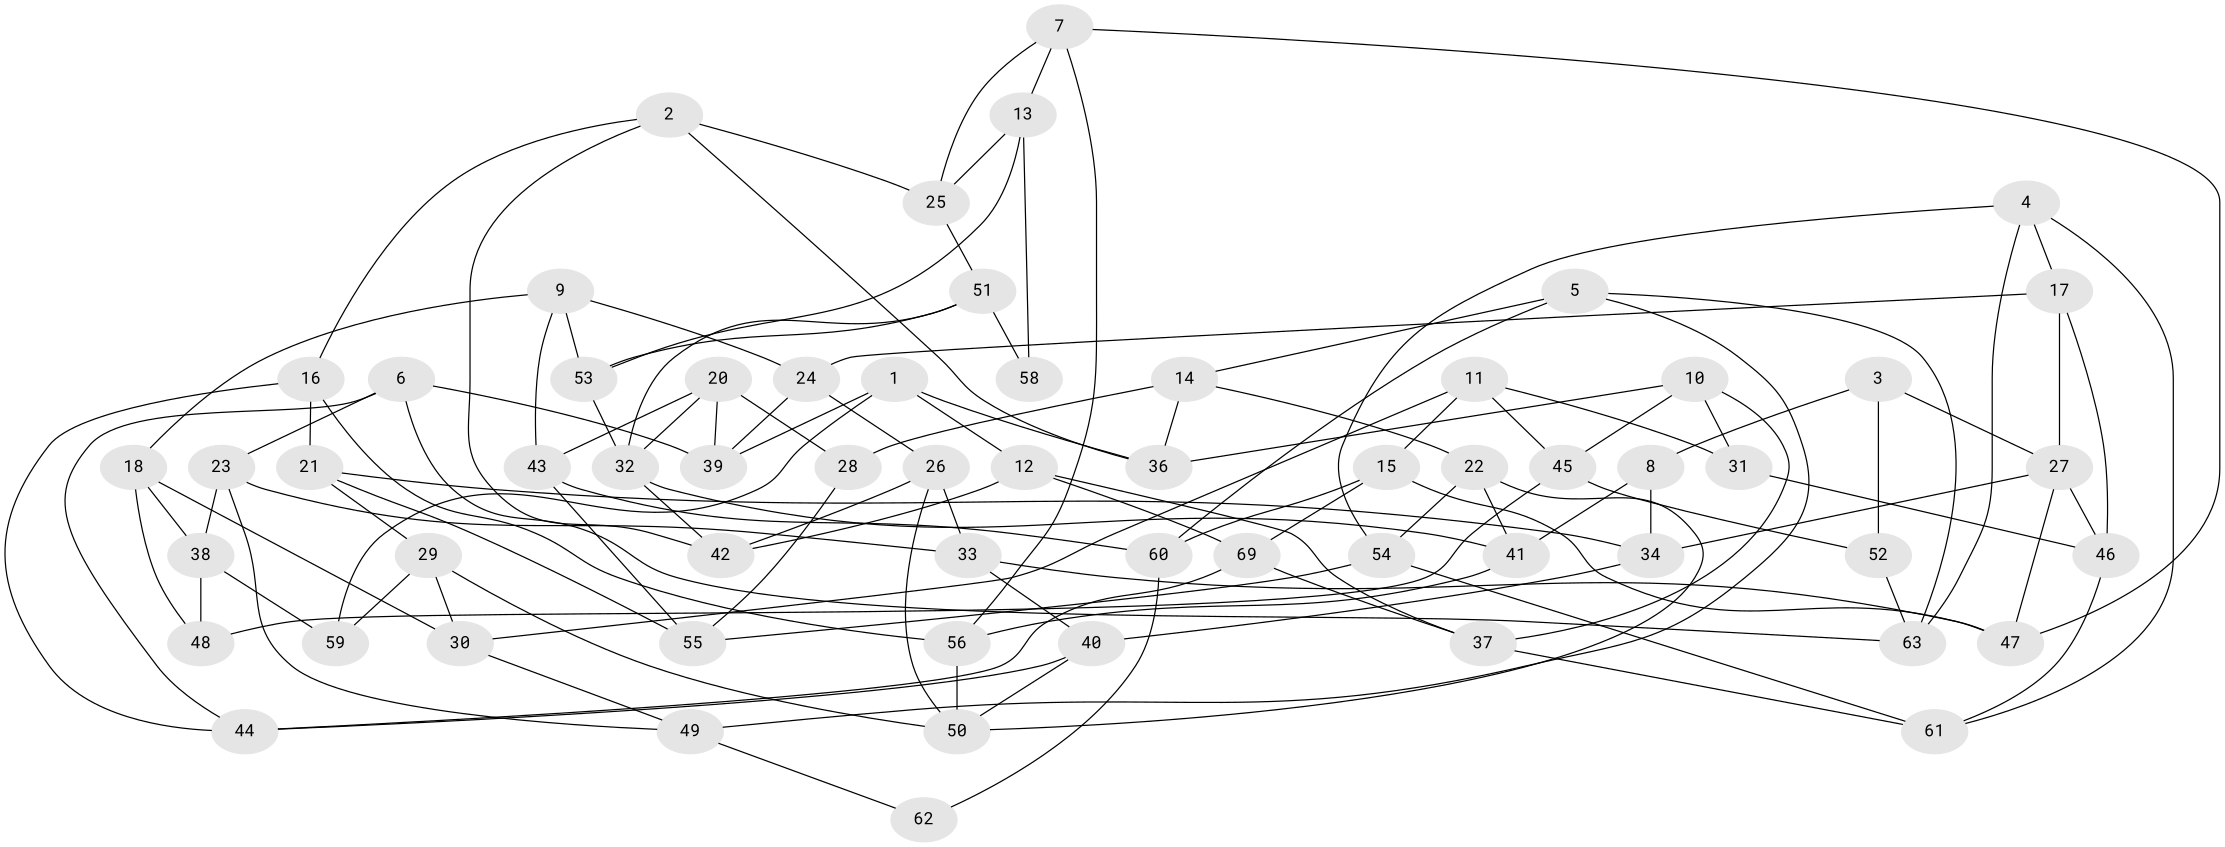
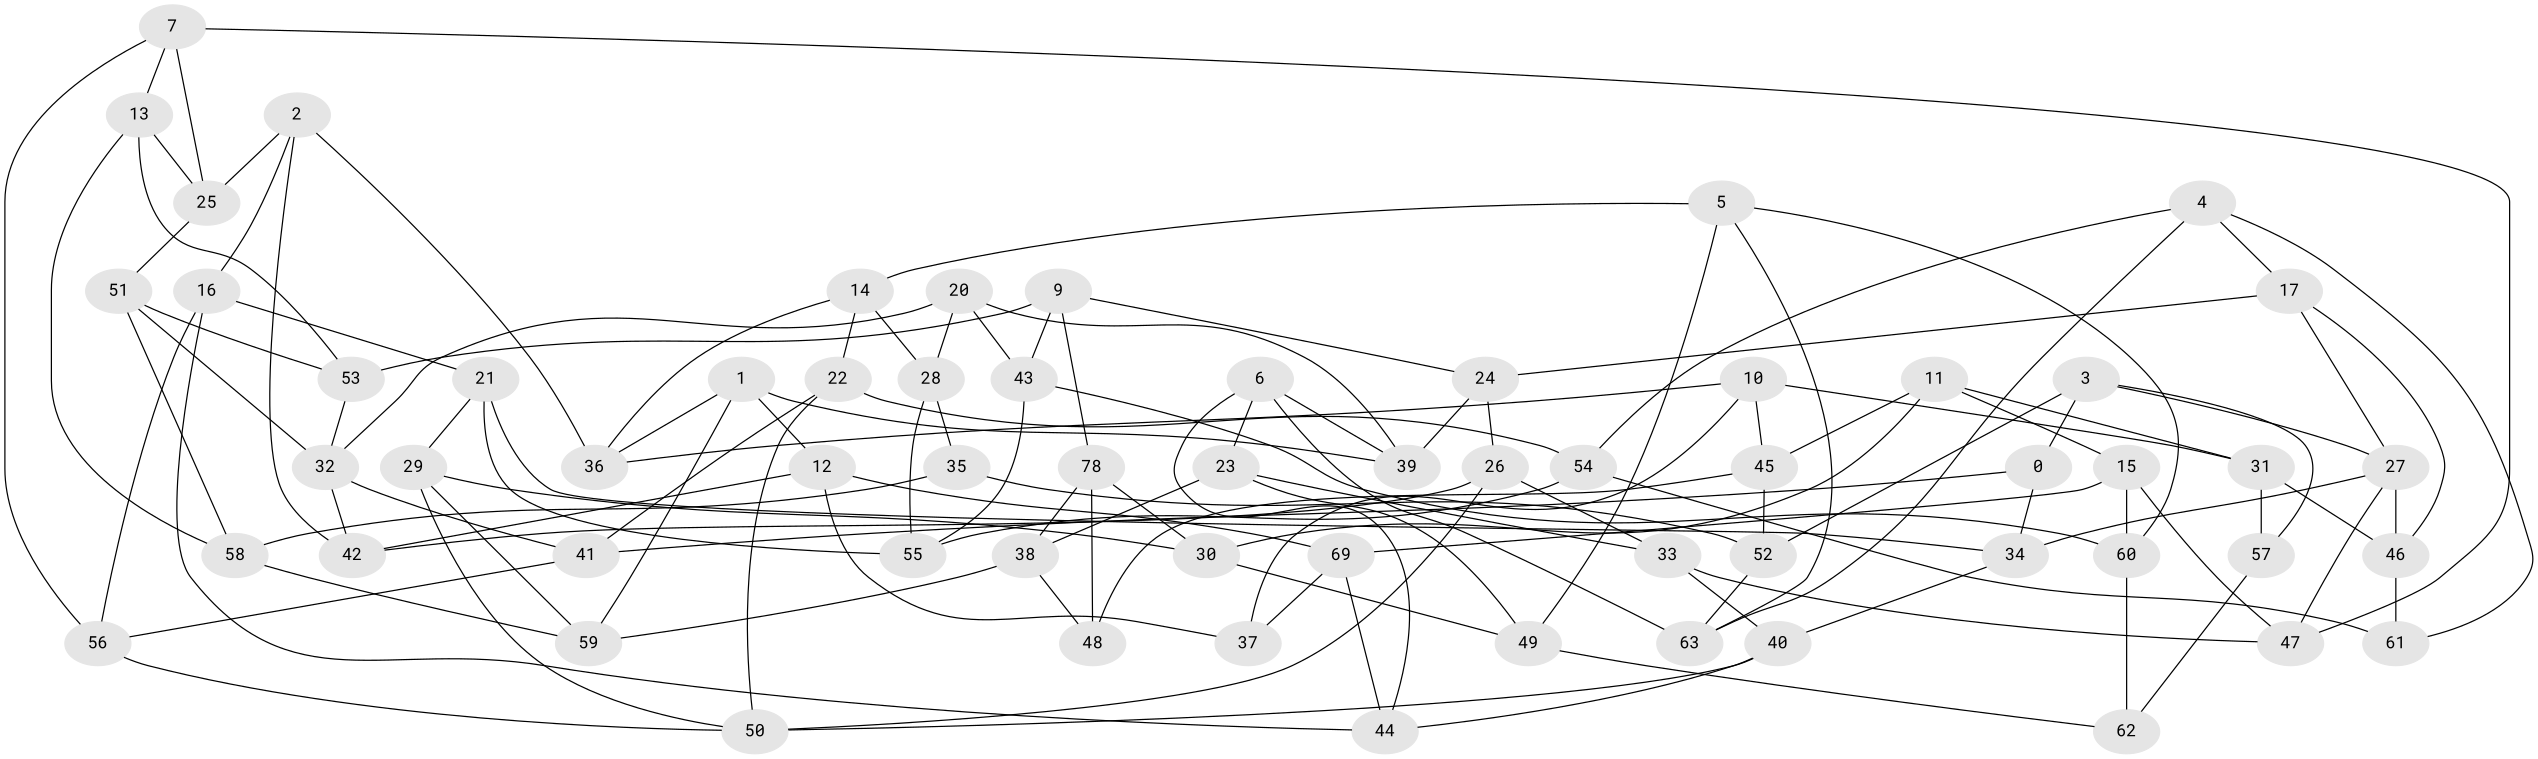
node "18": label "18" -> "78"
node "35": added
node "8": label "8" -> "0"
node "57": added
edge "58" -- "59": added
edge "37" -- "61": removed
